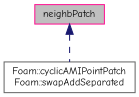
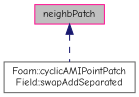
node "Foam::cyclicAMIPointPatch Foam::swapAddSeparated": label "Foam::cyclicAMIPointPatch Foam::swapAddSeparated" -> "Foam::cyclicAMIPointPatch Field::swapAddSeparated"
